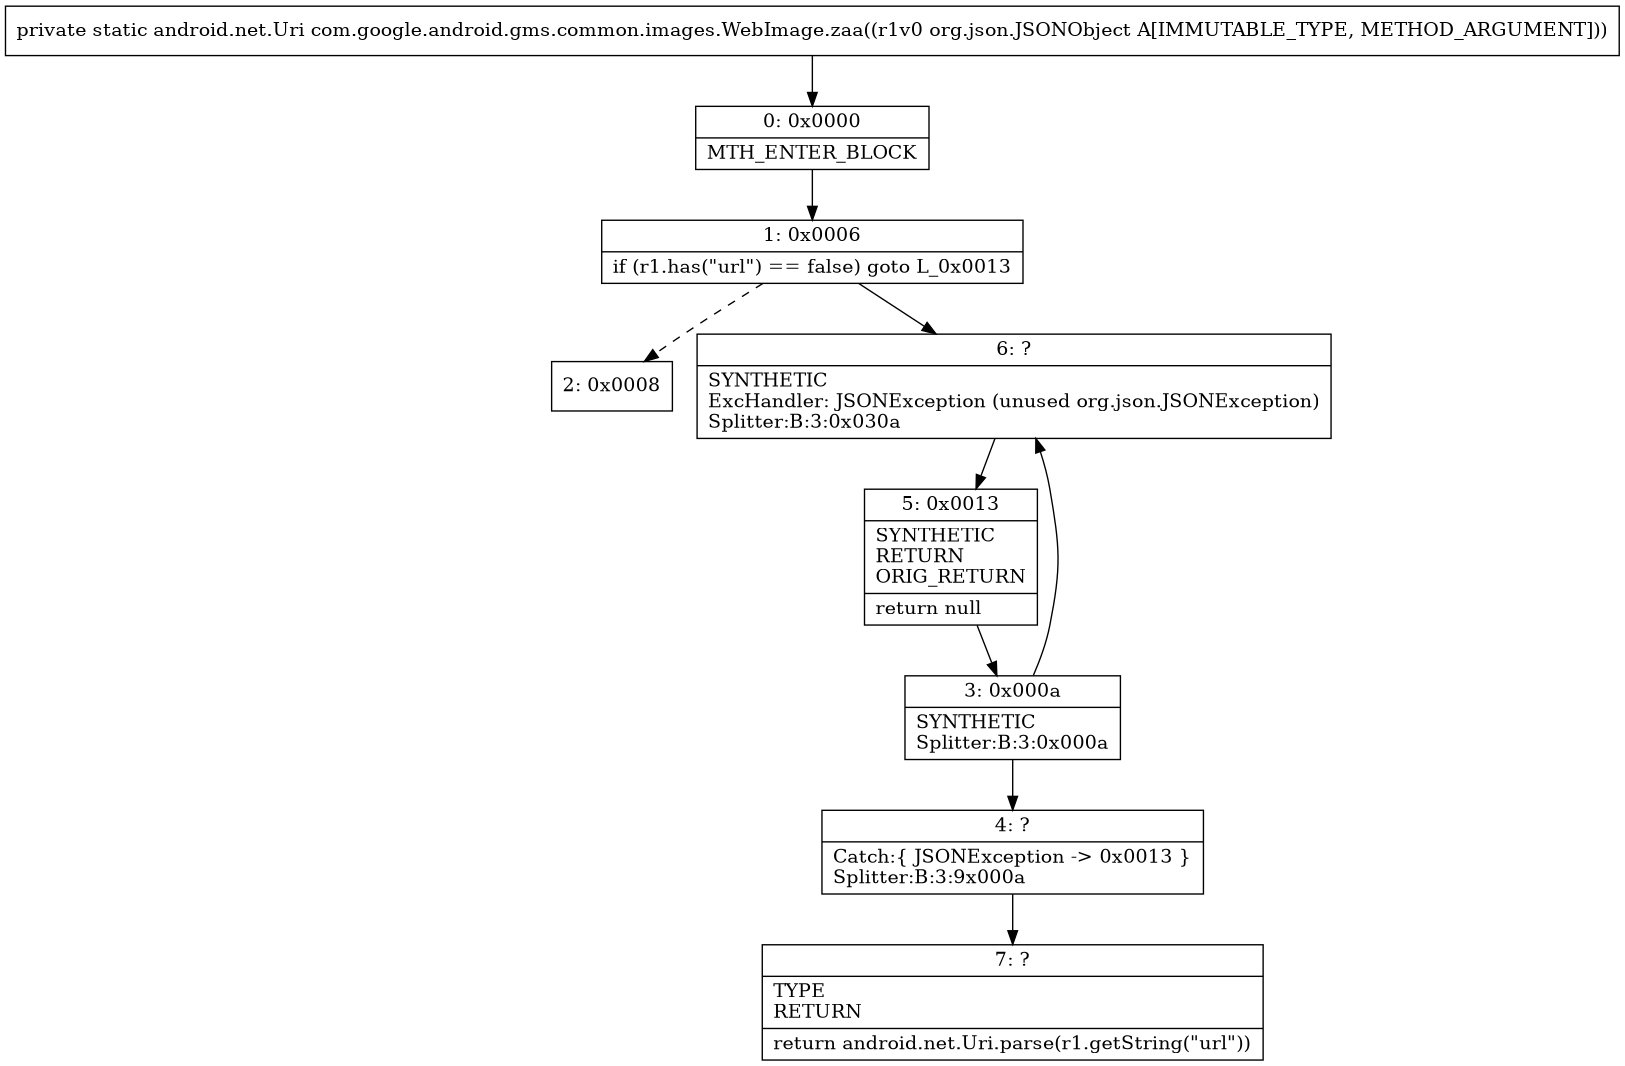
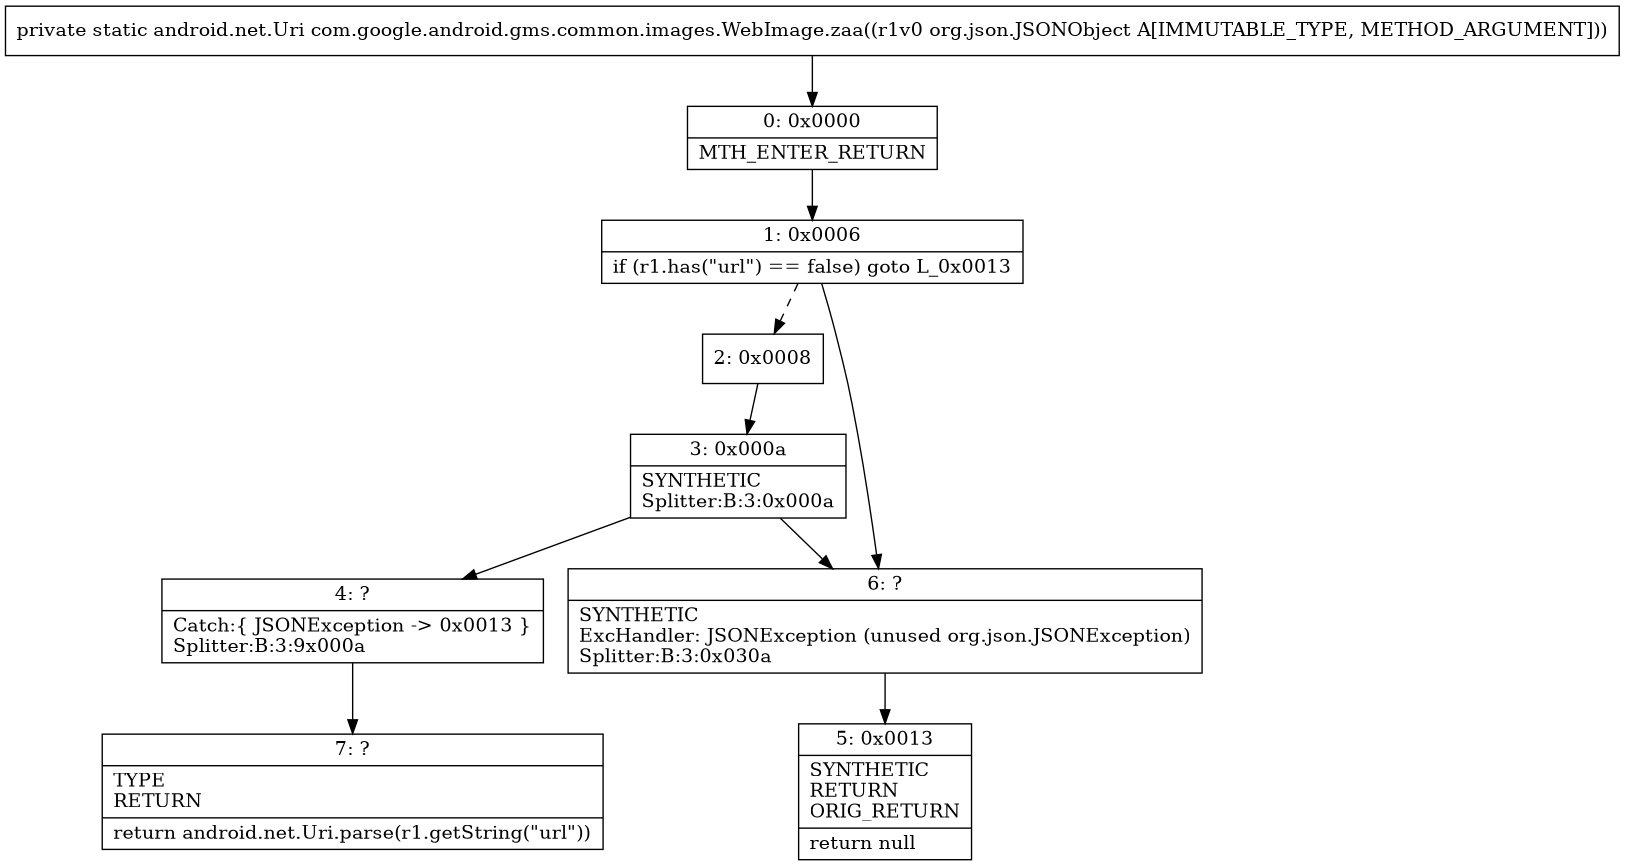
node "0: 0x0000": text "MTH_ENTER_BLOCK" -> "MTH_ENTER_RETURN"
edge "5: 0x0013" -> "3: 0x000a": now "2: 0x0008" -> "3: 0x000a"
